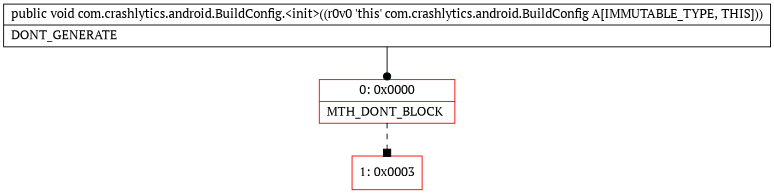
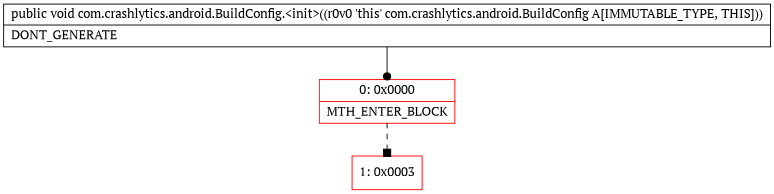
node "0: 0x0000": text "MTH_DONT_BLOCK" -> "MTH_ENTER_BLOCK"
